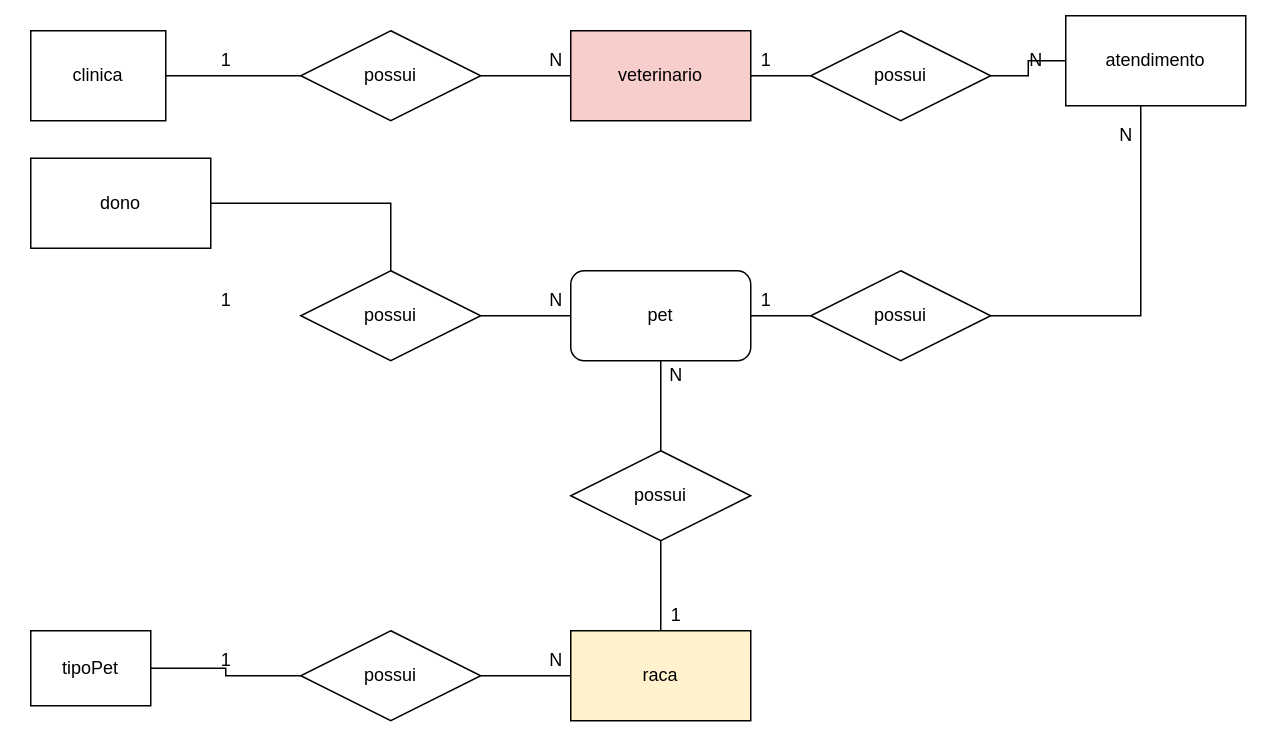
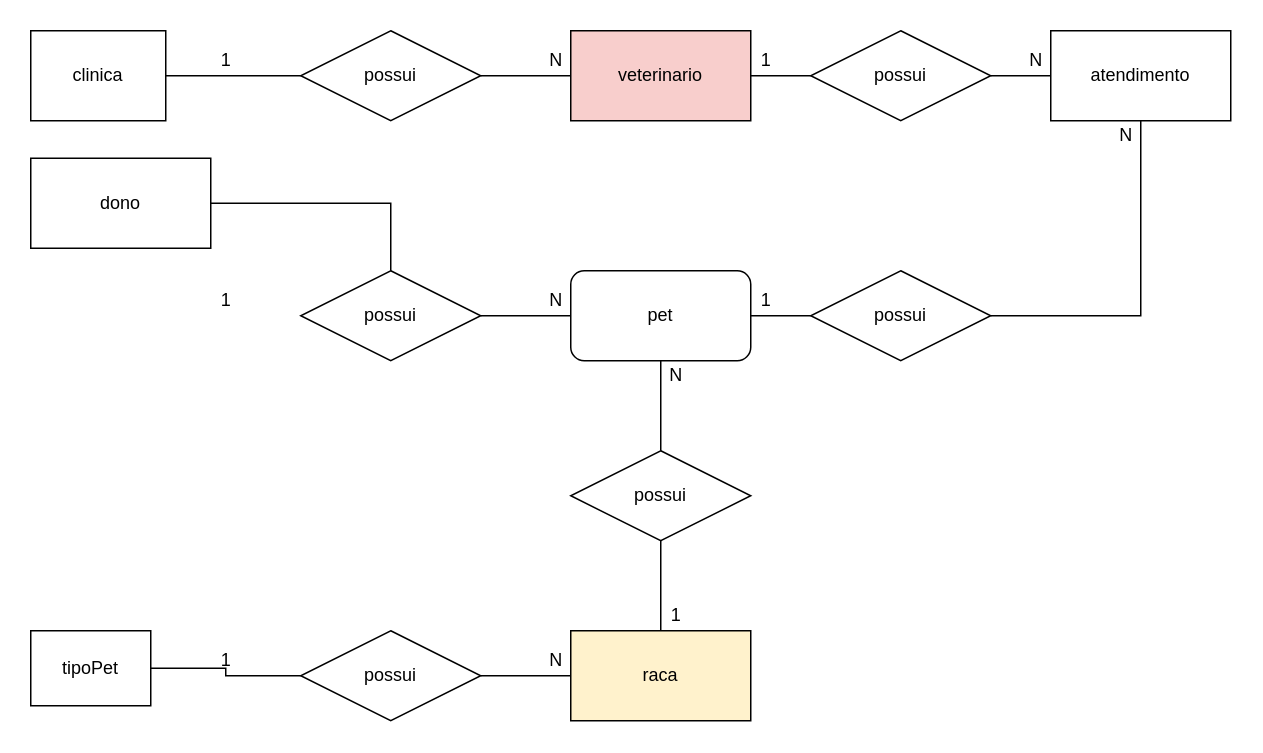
node "atendimento": moved (1156, 61) -> (1141, 76)
